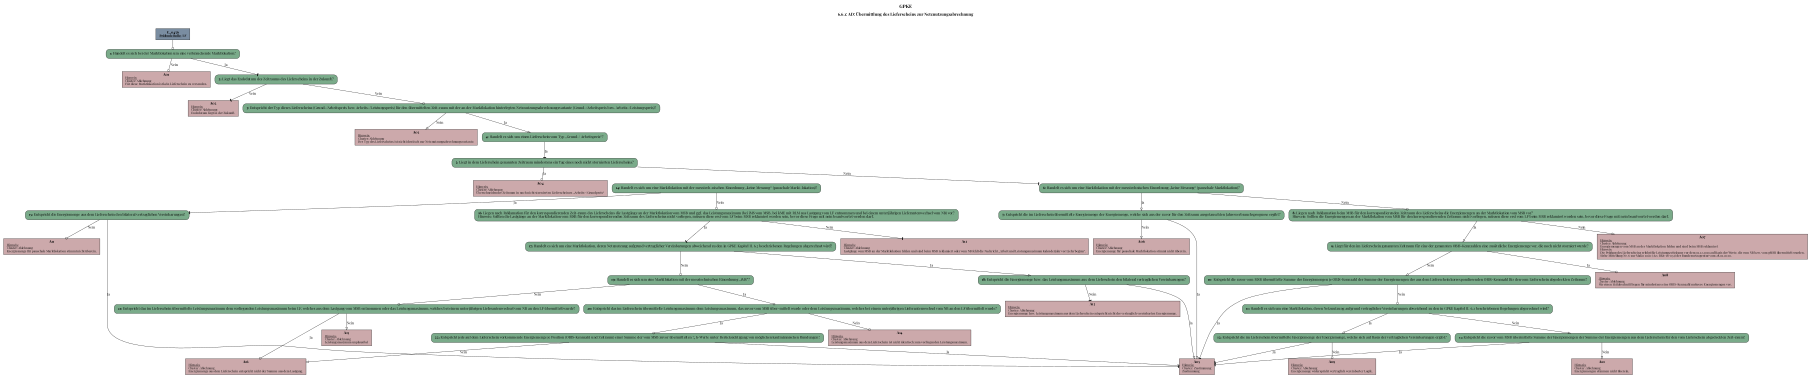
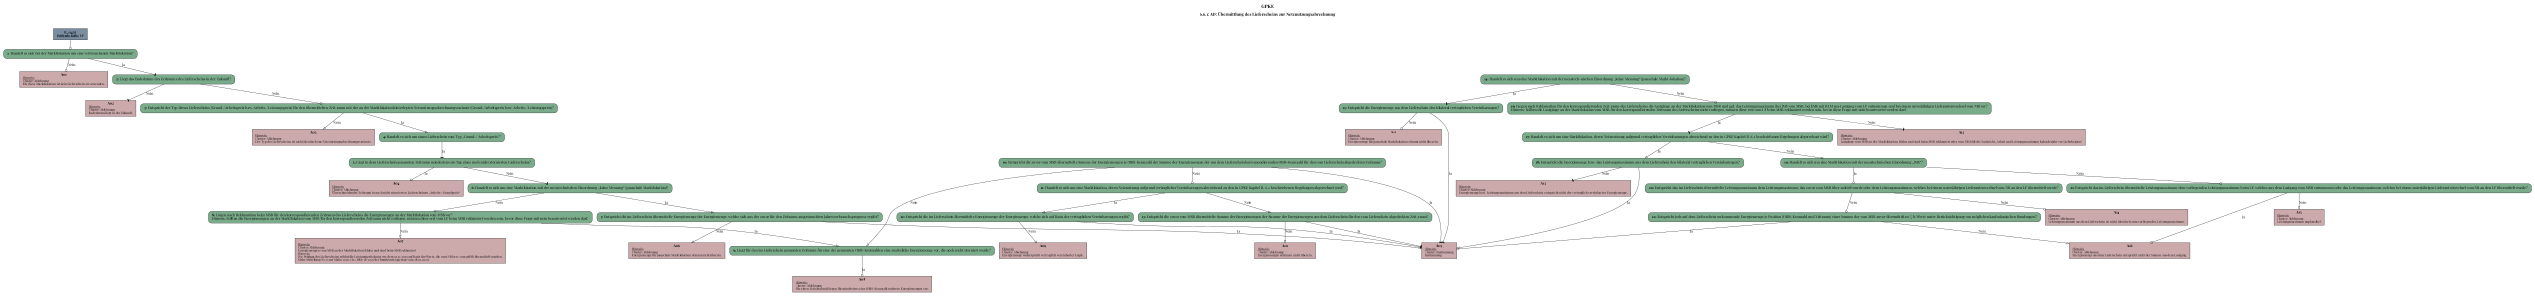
edge "9:" -> "10:": reversed
edge "20:" -> "22:": label "Ja" -> "Nein"
